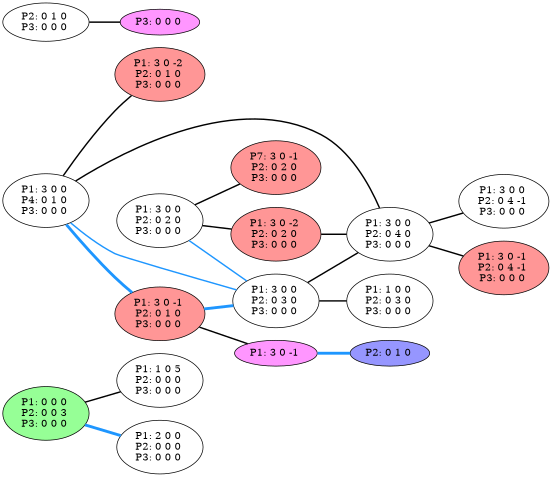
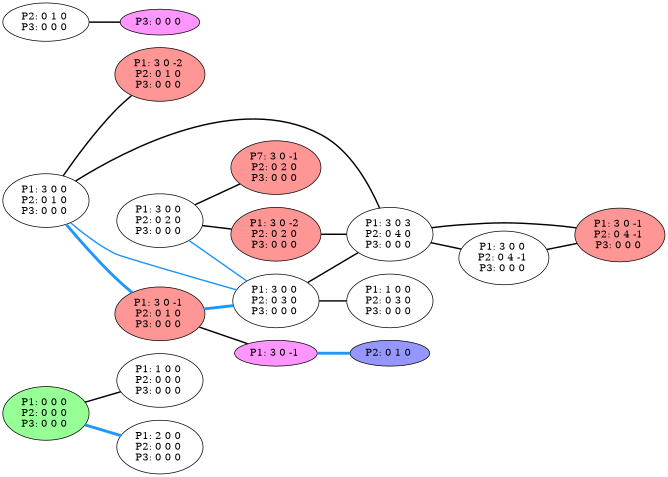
node "P1: 3 0 0 P4: 0 1 0 P3: 0 0 0": label "P1: 3 0 0 P4: 0 1 0 P3: 0 0 0" -> "P1: 3 0 0 P2: 0 1 0 P3: 0 0 0"
node "P1: 3 0 0 P2: 0 4 0 P3: 0 0 0": label "P1: 3 0 0 P2: 0 4 0 P3: 0 0 0" -> "P1: 3 0 3 P2: 0 4 0 P3: 0 0 0"
edge "P1: 3 0 -1 P2: 0 4 -1 P3: 0 0 0" -- "P1: 3 0 0 P2: 0 4 -1 P3: 0 0 0": added
node "P1: 1 0 5 P2: 0 0 0 P3: 0 0 0": label "P1: 1 0 5 P2: 0 0 0 P3: 0 0 0" -> "P1: 1 0 0 P2: 0 0 0 P3: 0 0 0"
node "P1: 0 0 0 P2: 0 0 3 P3: 0 0 0": label "P1: 0 0 0 P2: 0 0 3 P3: 0 0 0" -> "P1: 0 0 0 P2: 0 0 0 P3: 0 0 0"
